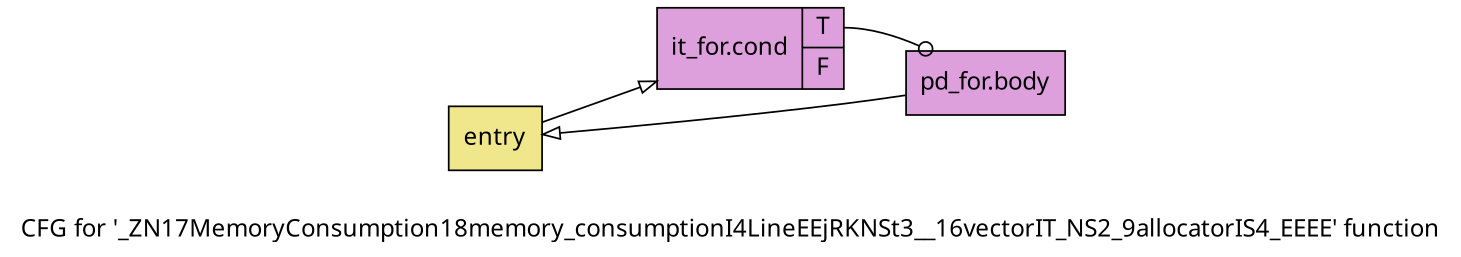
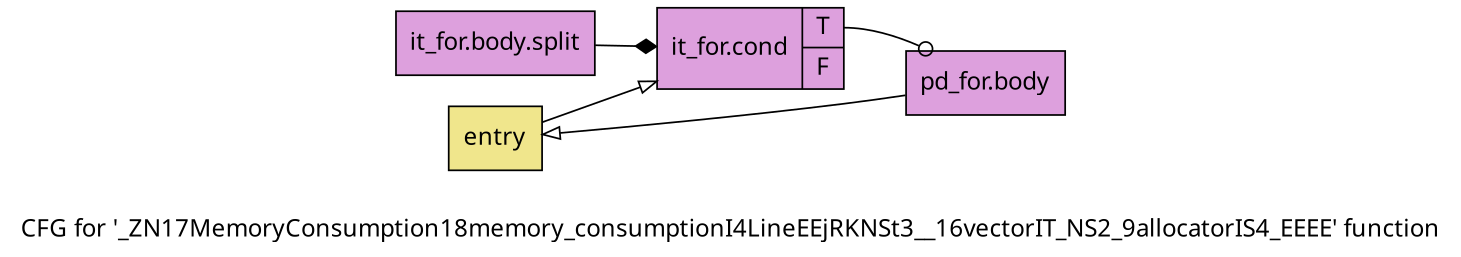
node "it_for.body.split": added
